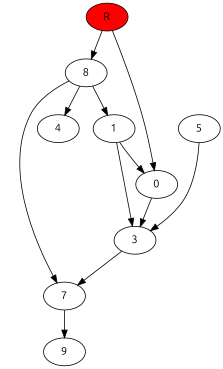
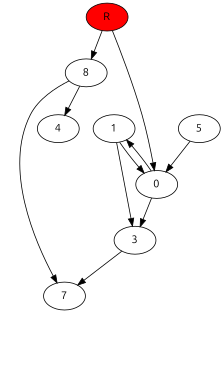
edge "8" -> "1": now "0" -> "1"
edge "5" -> "3": now "5" -> "0"
node "9": removed
